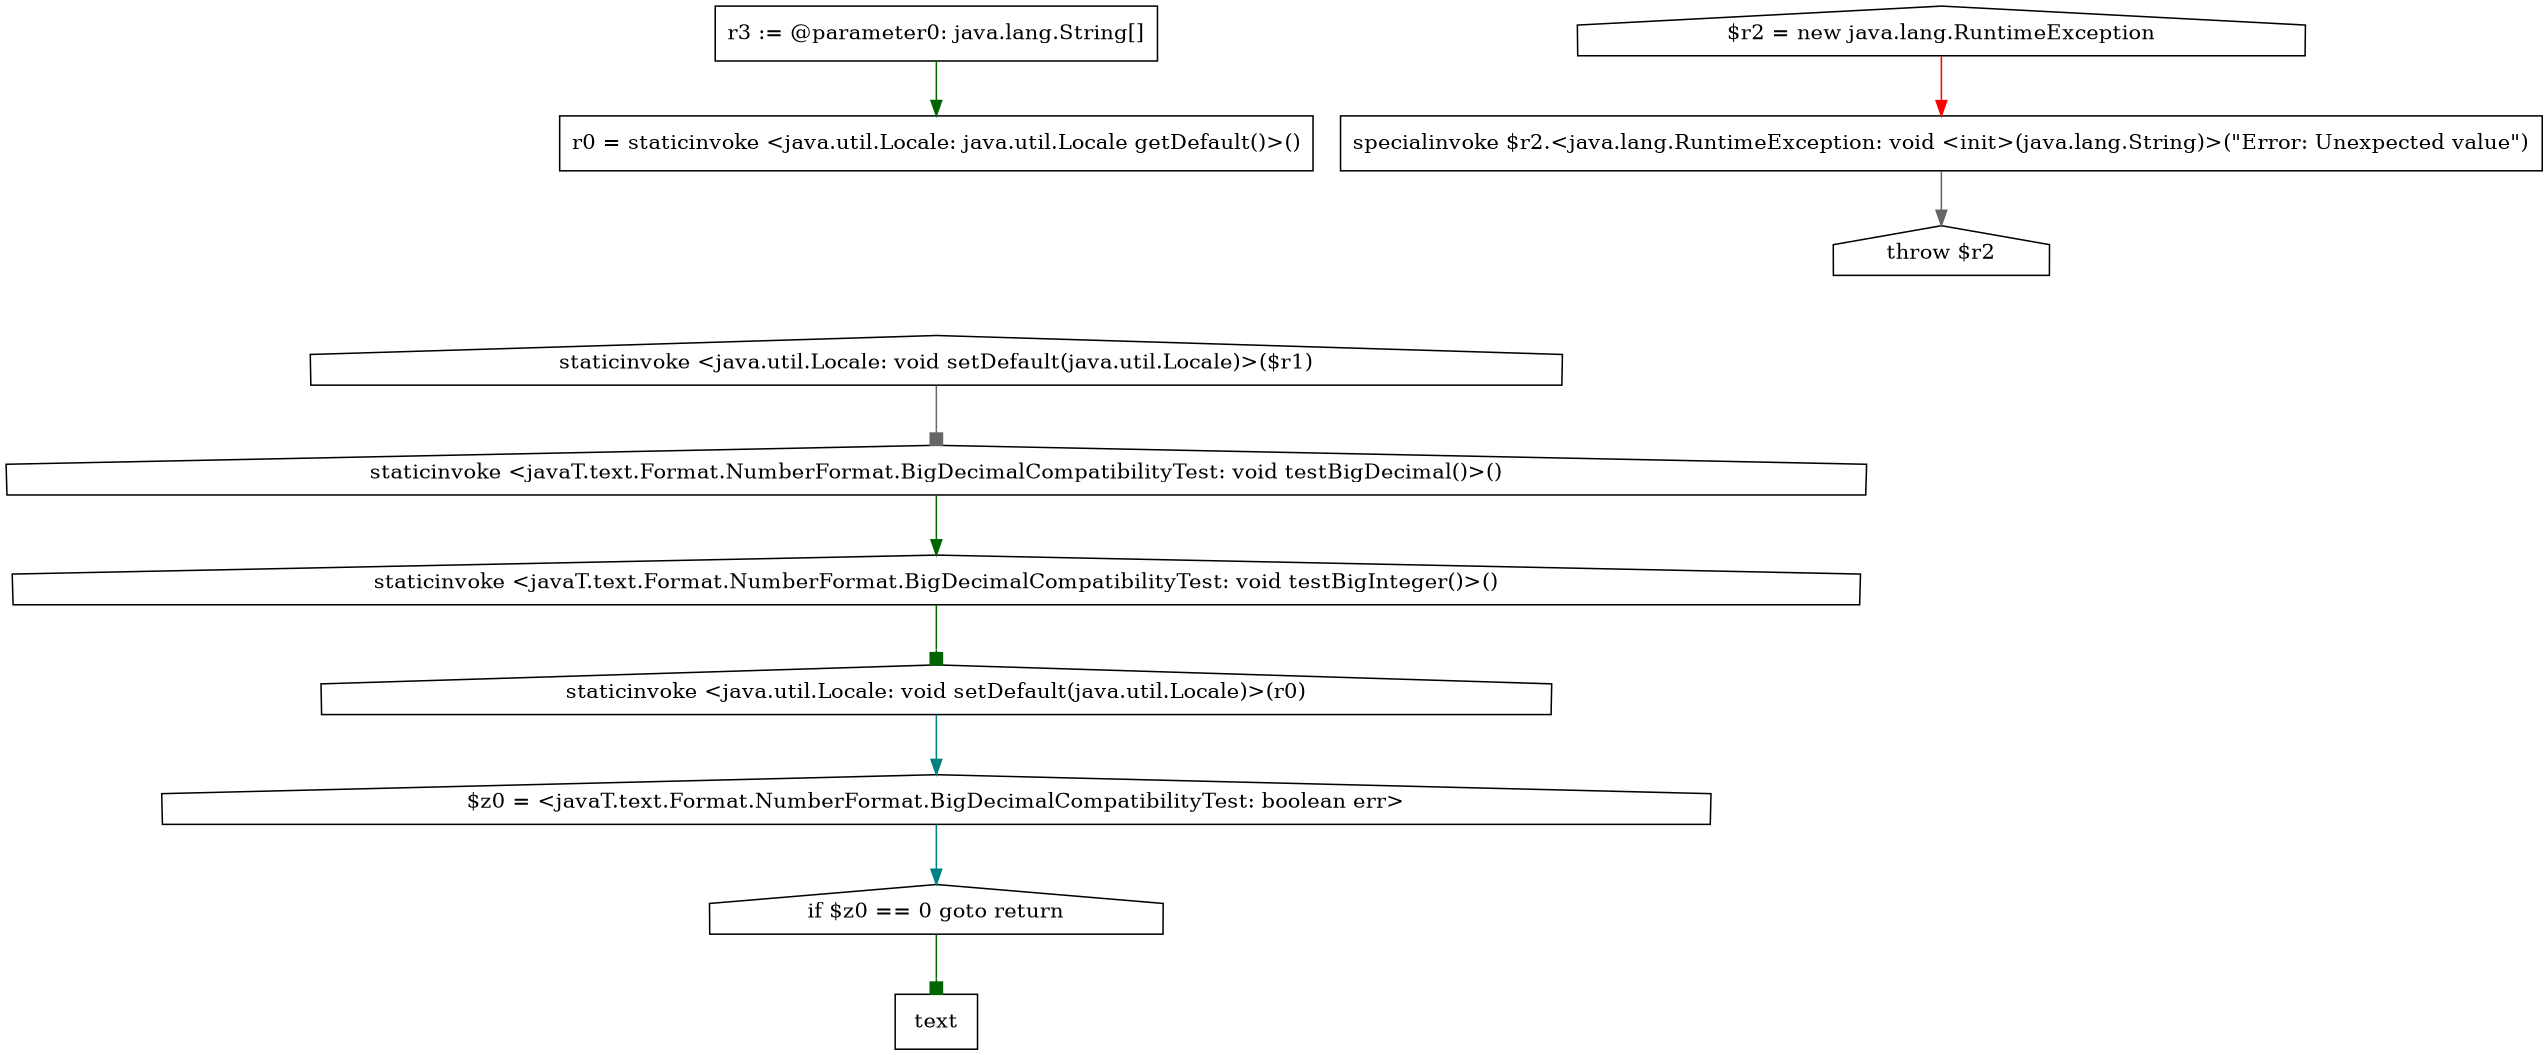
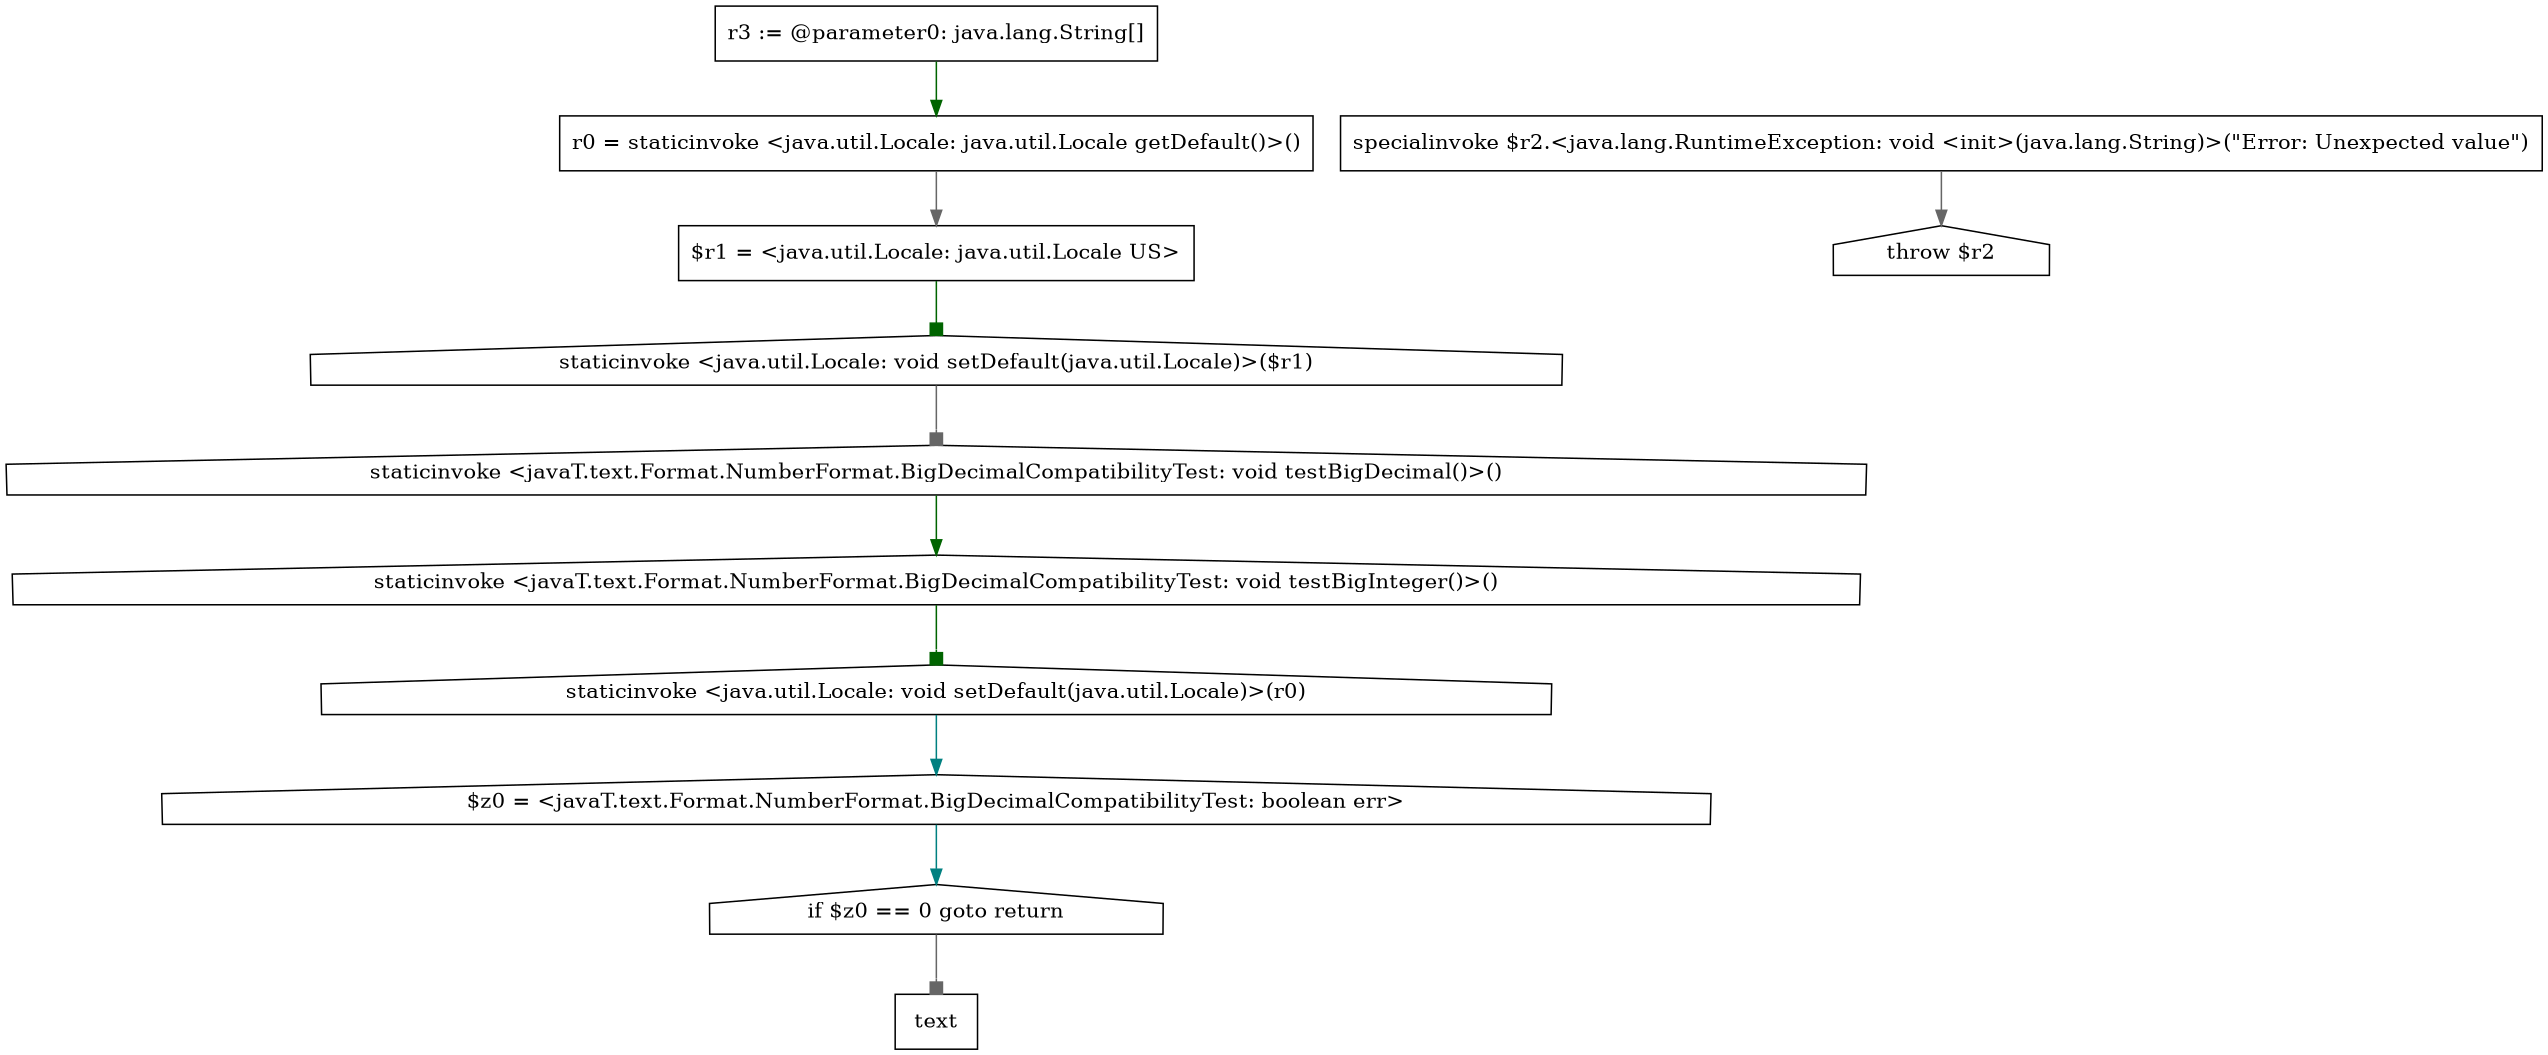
node "$r2 = new java.lang.RuntimeException": removed
node "$r1 = <java.util.Locale: java.util.Locale US>": added
edge "if $z0 == 0 goto return" -> "text": color darkgreen -> gray40
